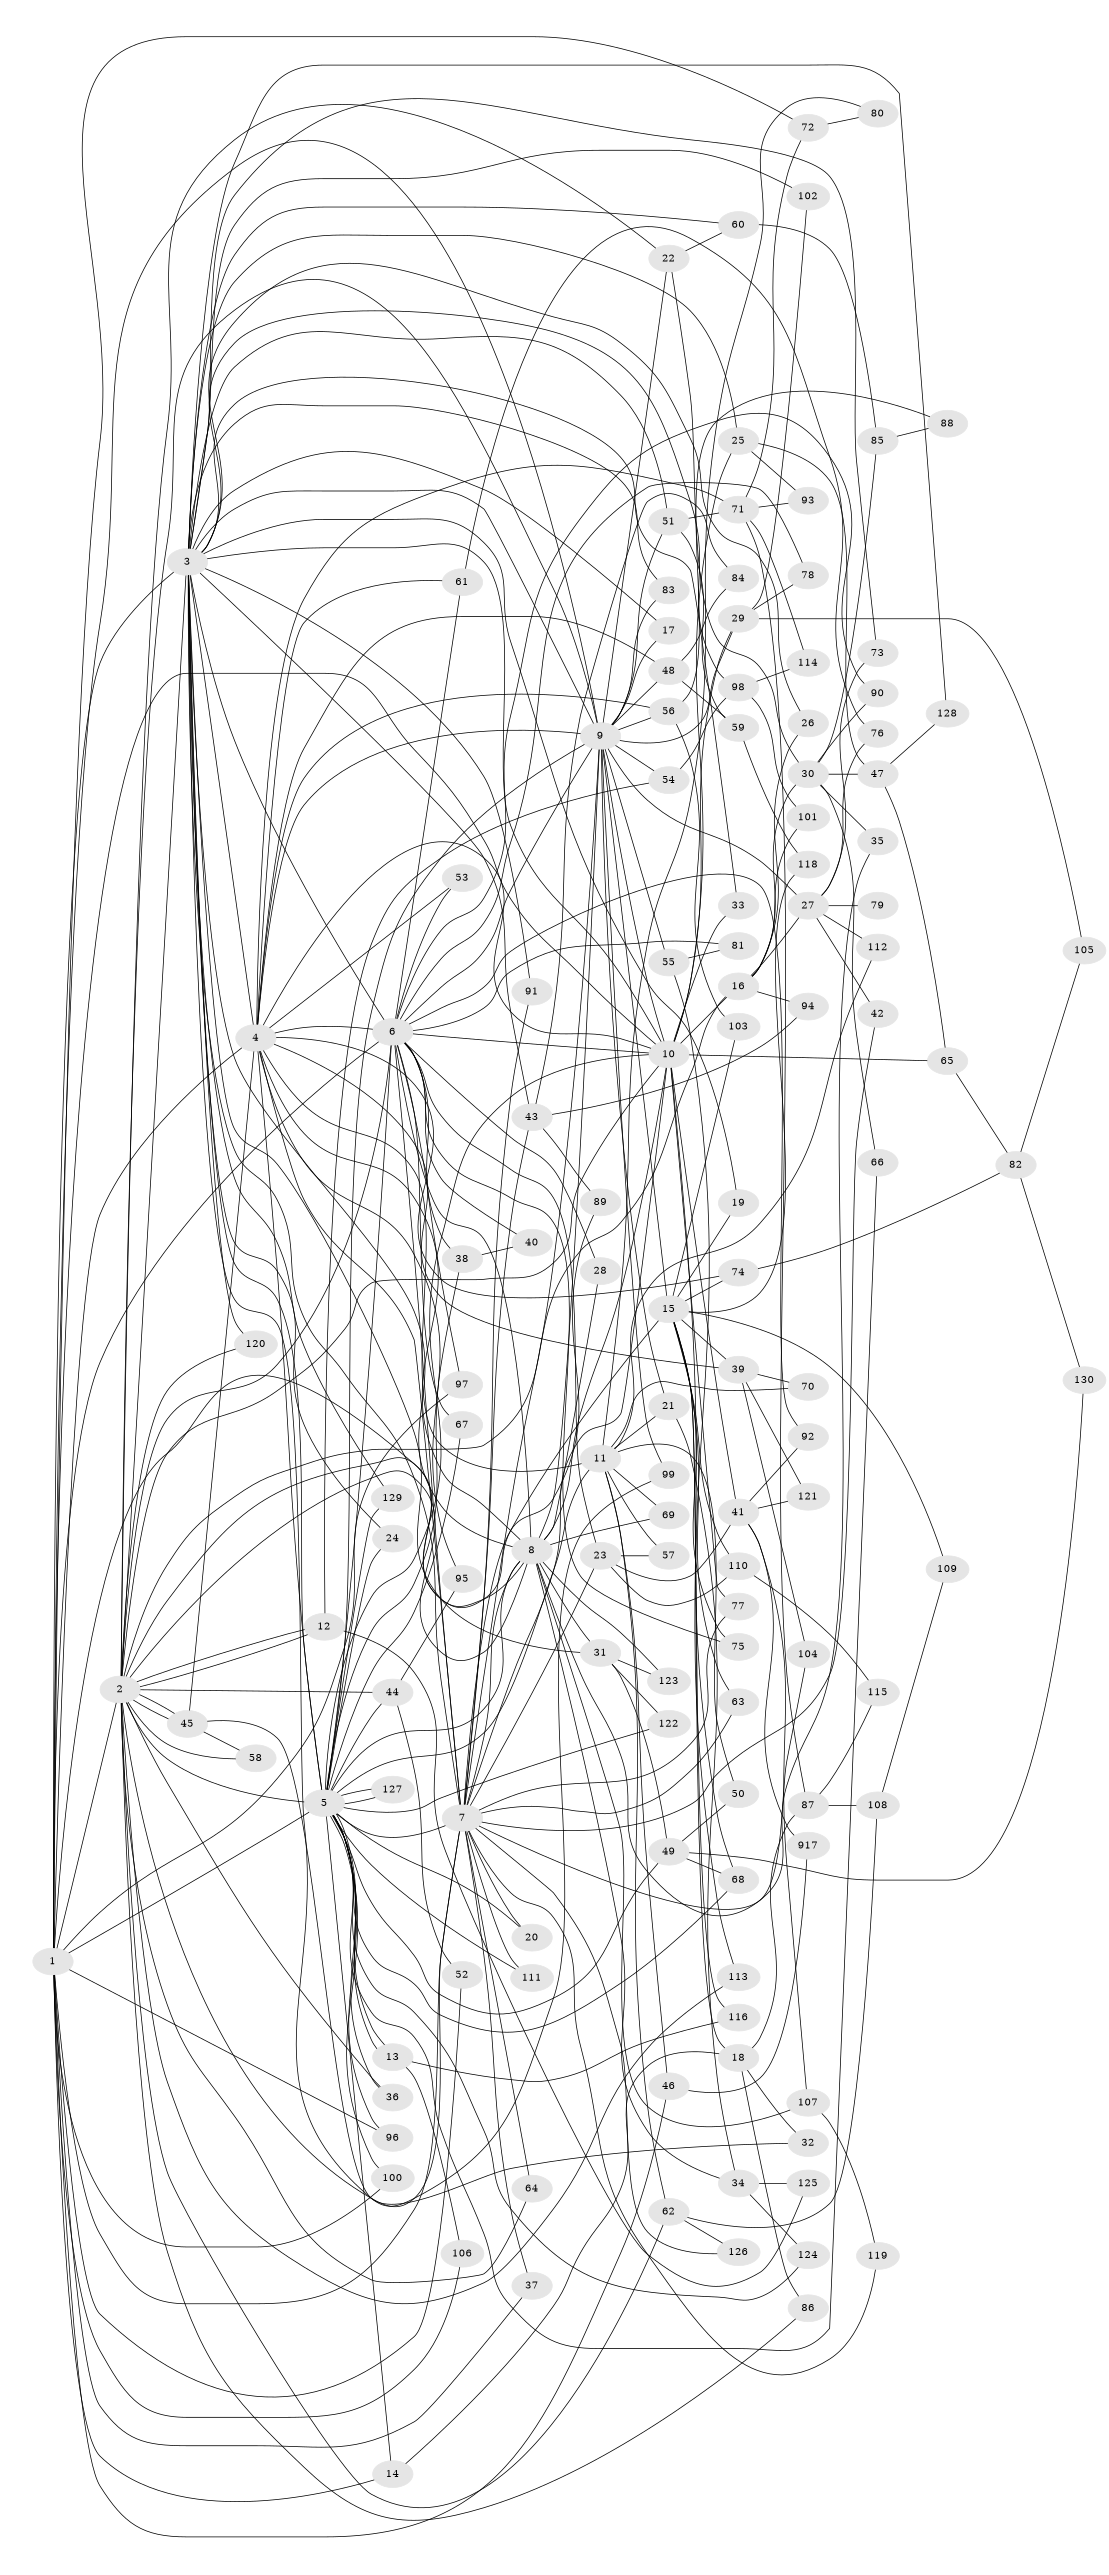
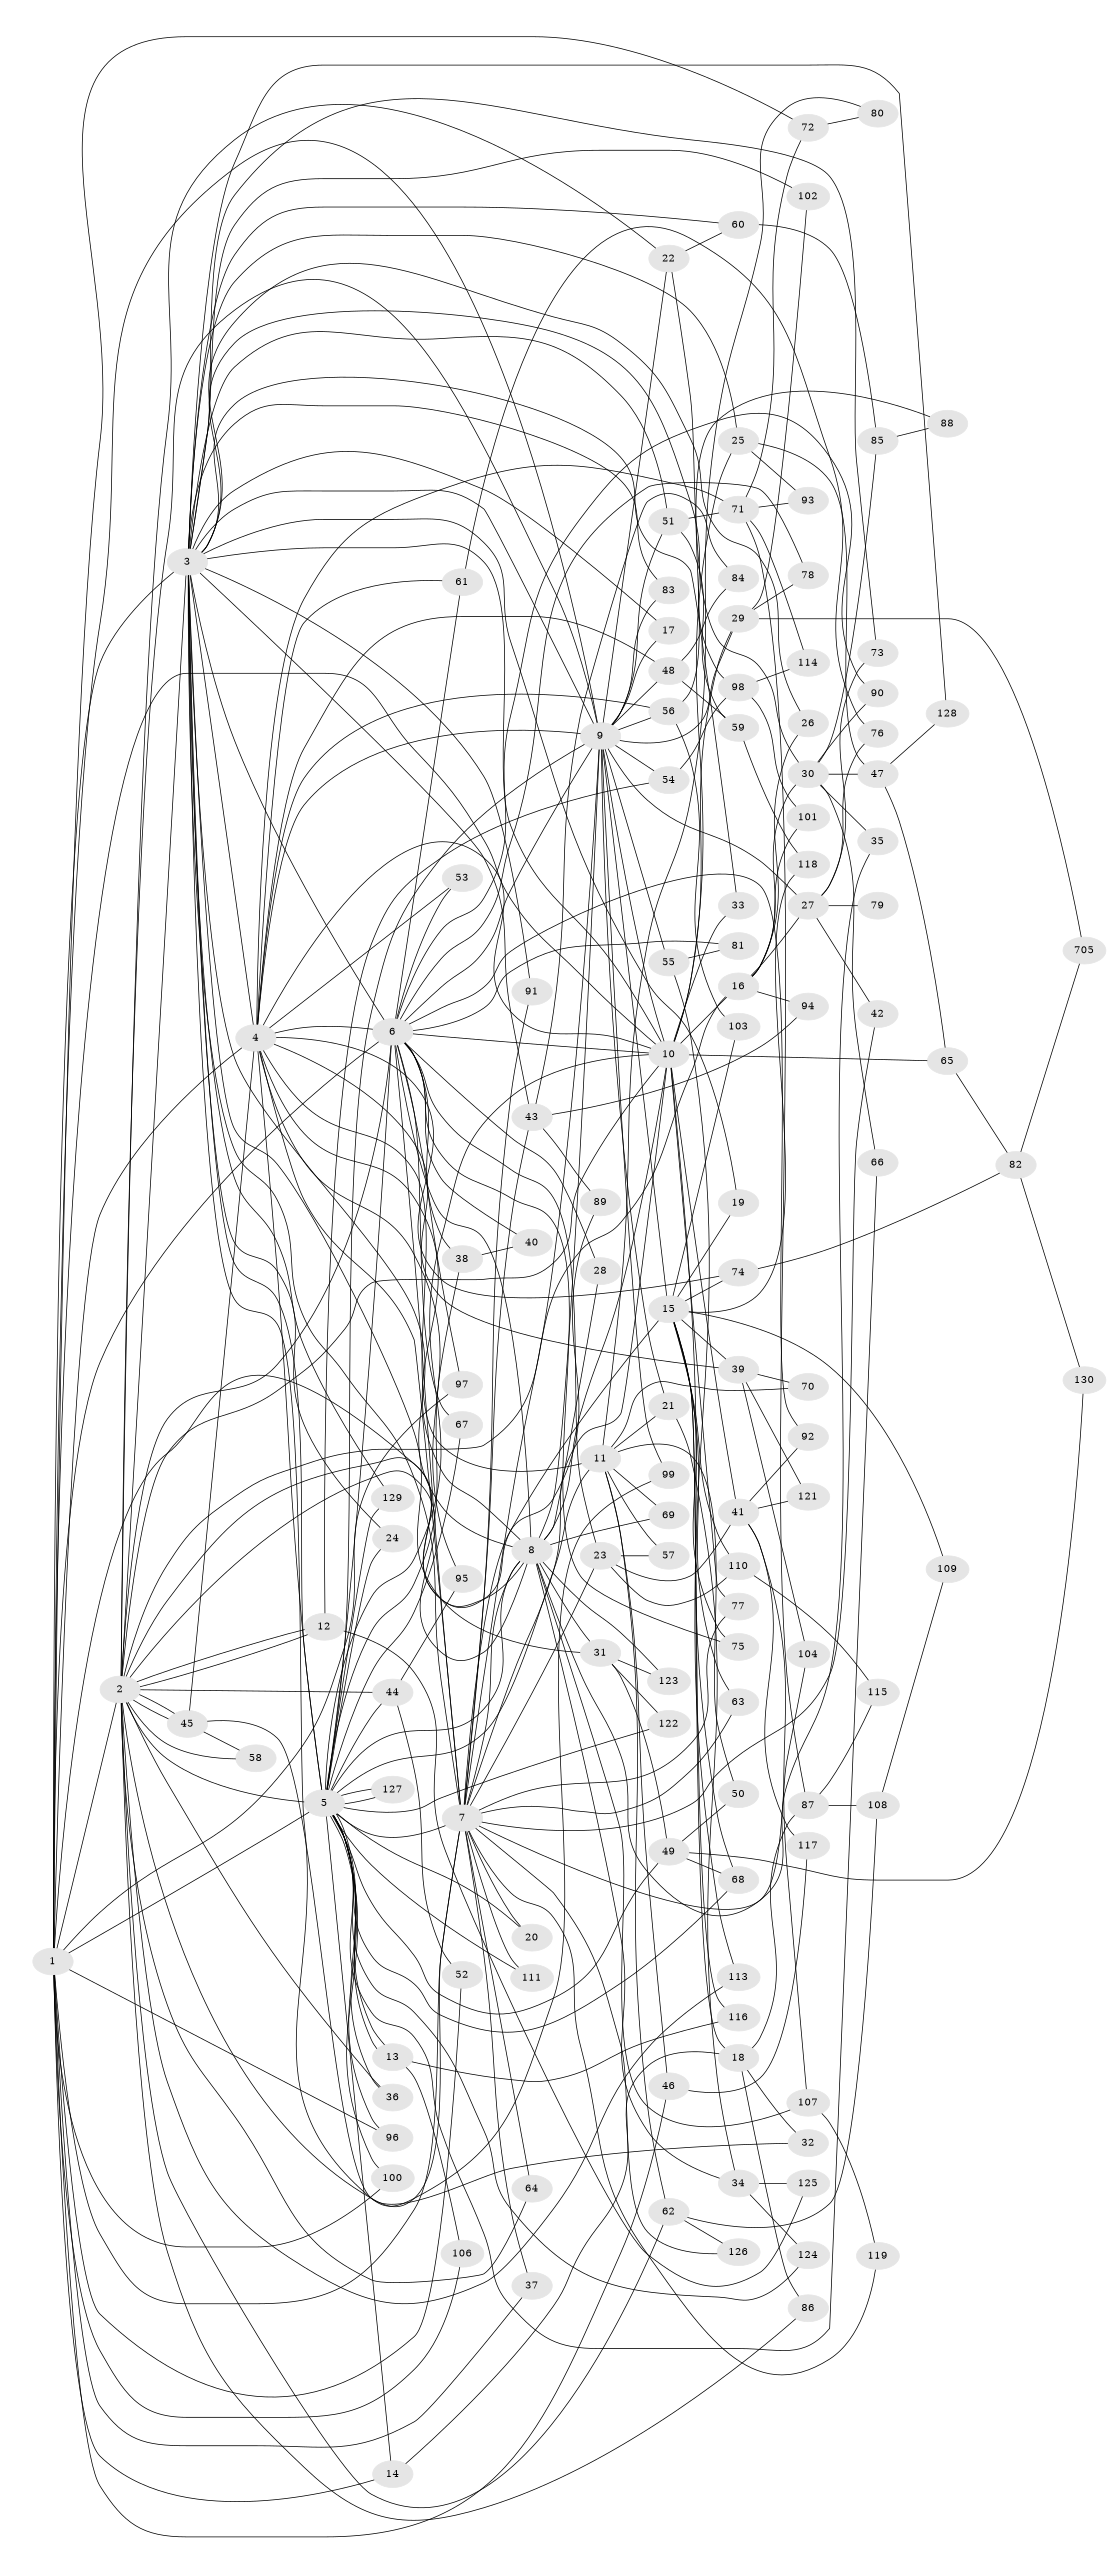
node "112": removed
node "105": label "105" -> "705"
node "120": removed
node "917": label "917" -> "117"
